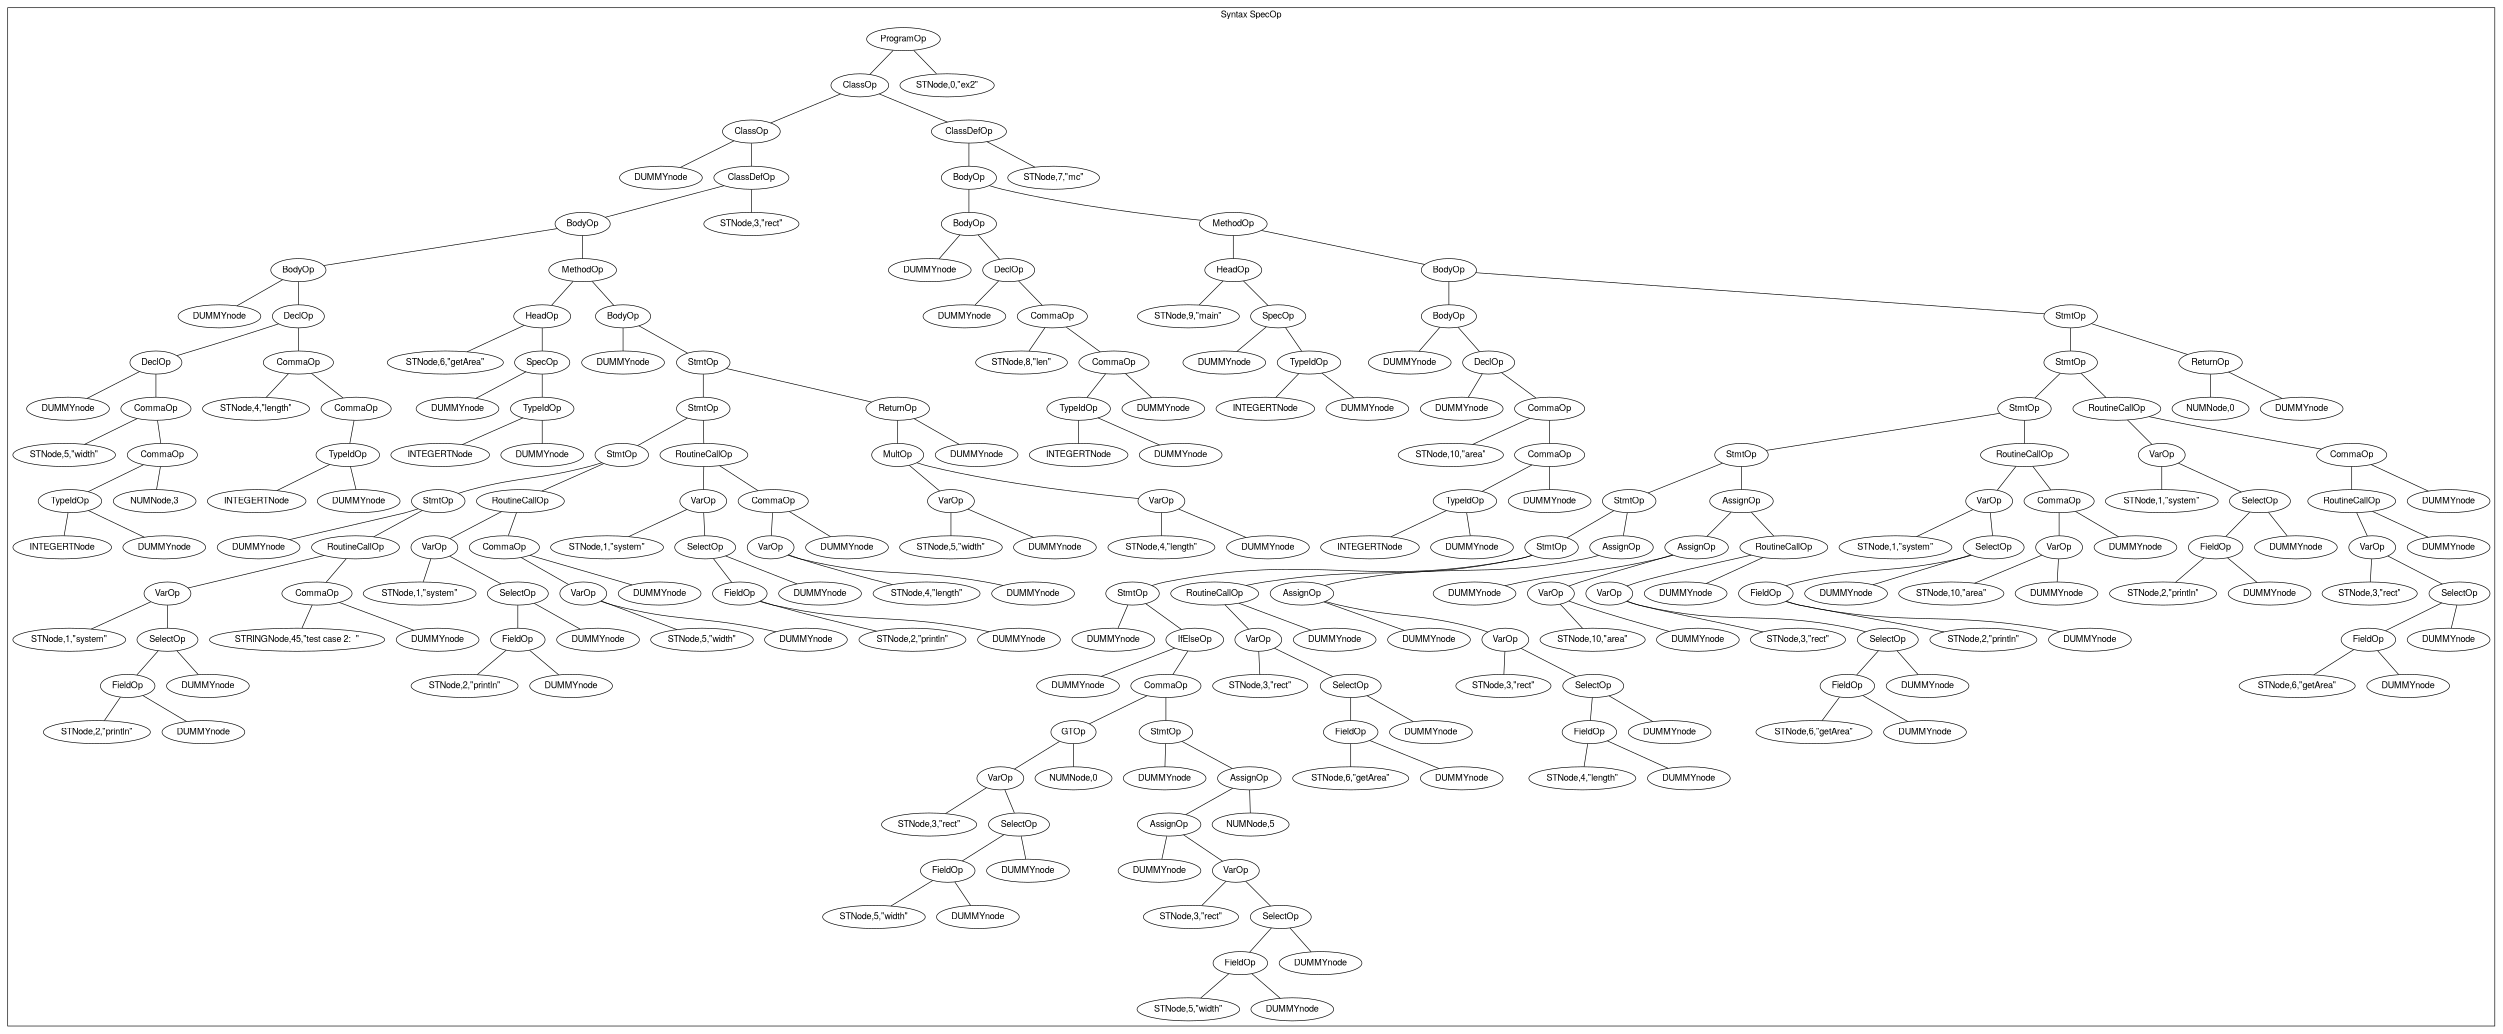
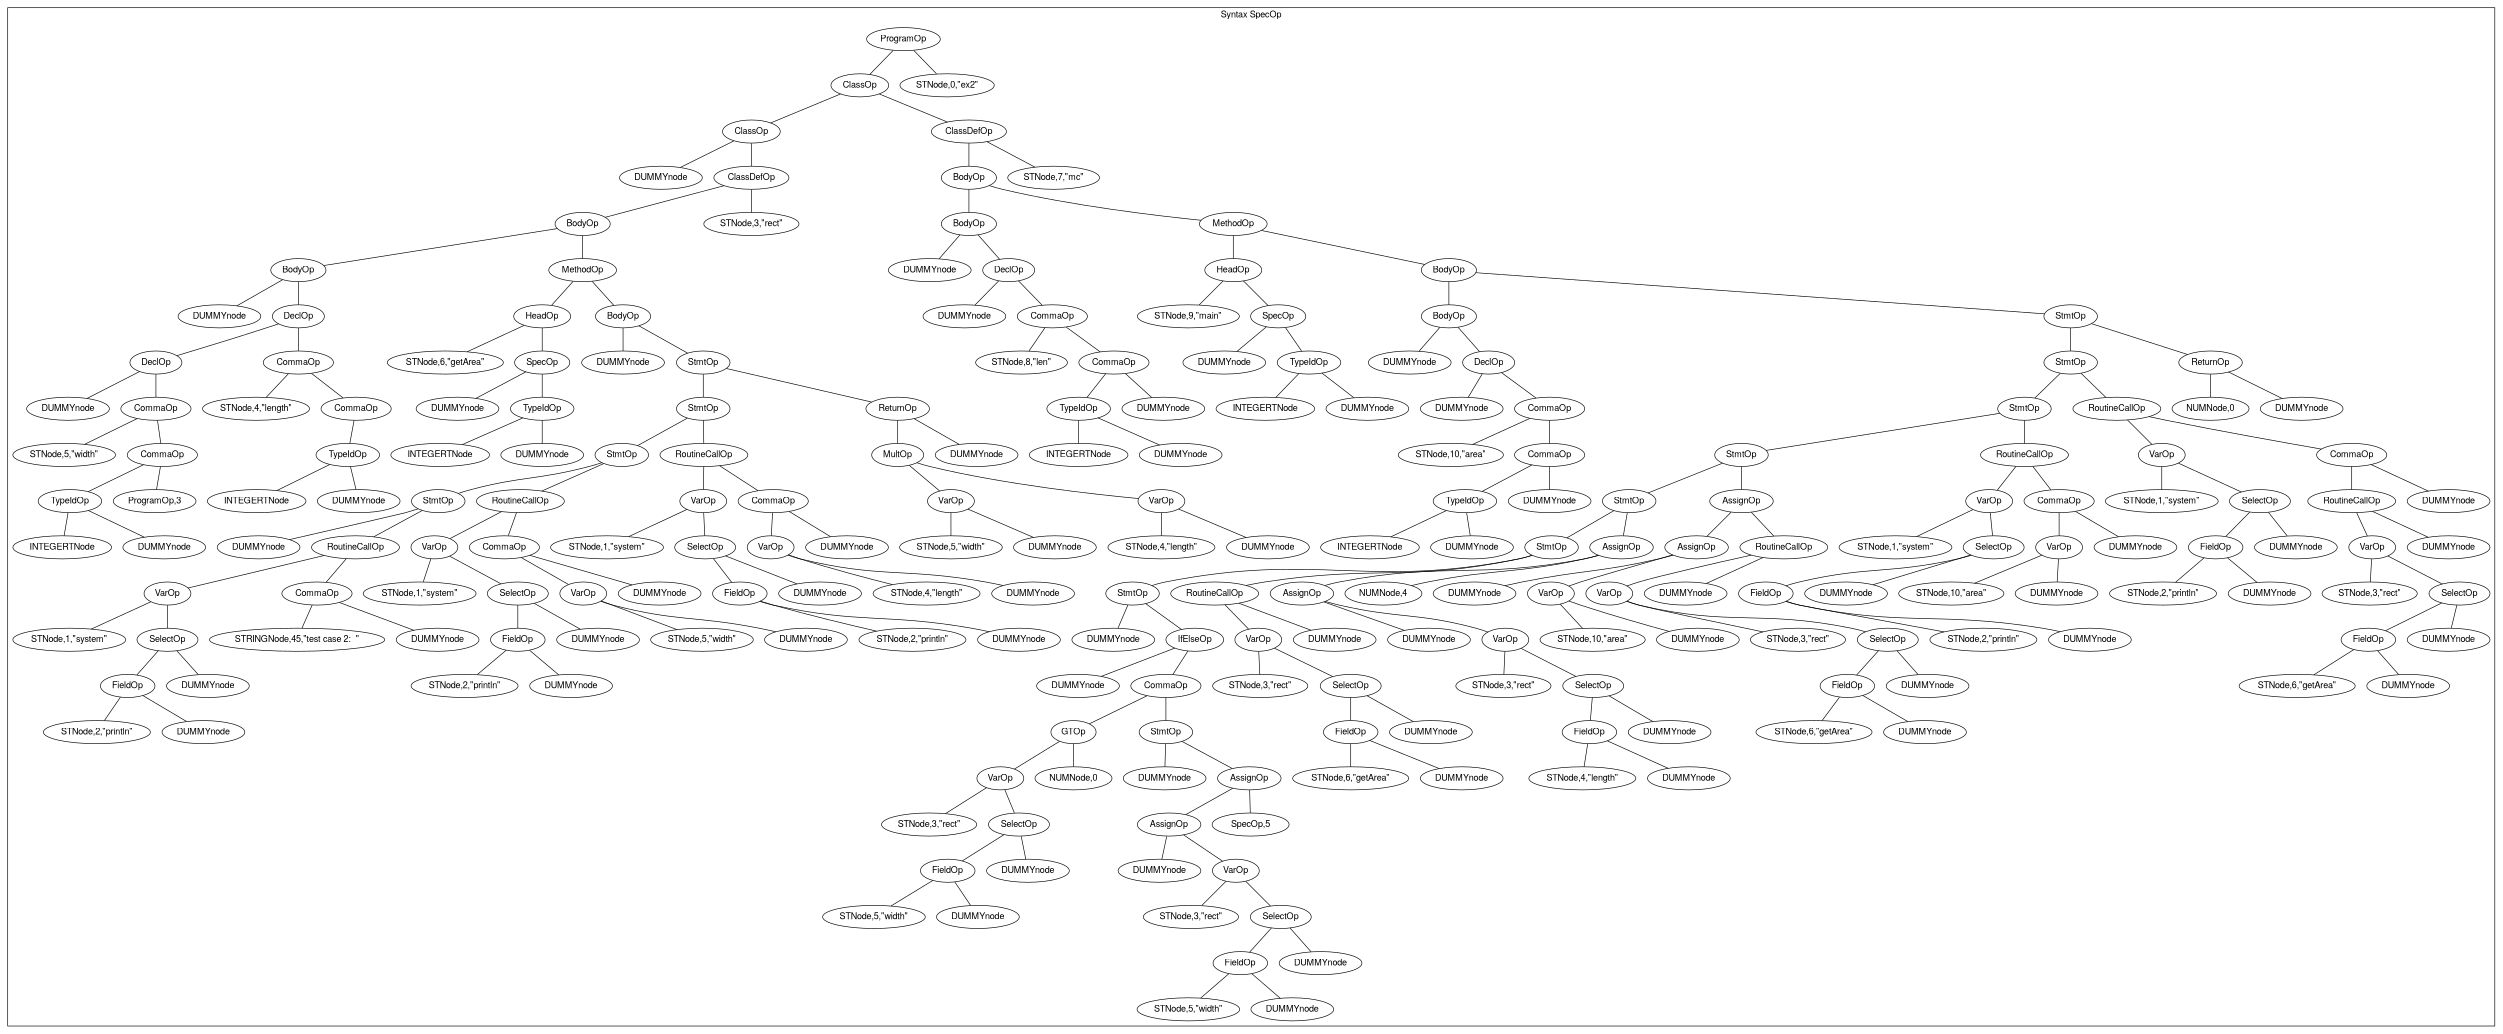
node "NUMNode,3": label "NUMNode,3" -> "ProgramOp,3"
node "NUMNode,4": added
node "NUMNode,5": label "NUMNode,5" -> "SpecOp,5"
